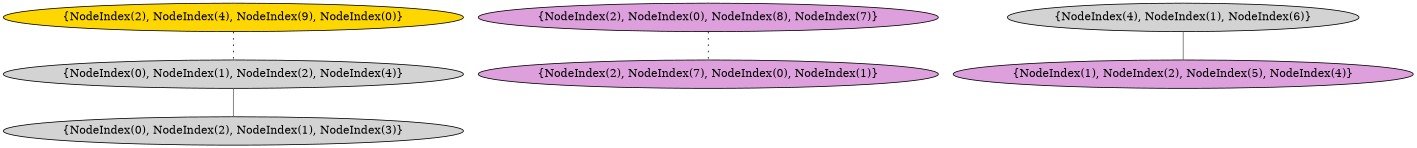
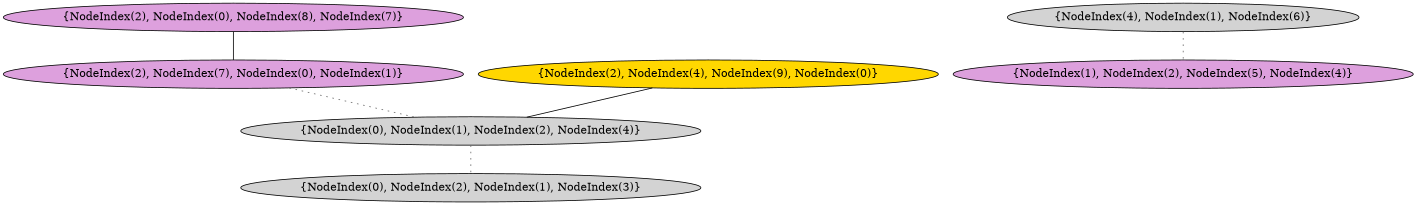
edge "{NodeIndex(2), NodeIndex(4), NodeIndex(9), NodeIndex(0)}" -- "{NodeIndex(0), NodeIndex(1), NodeIndex(2), NodeIndex(4)}": style dotted -> solid
edge "{NodeIndex(2), NodeIndex(0), NodeIndex(8), NodeIndex(7)}" -- "{NodeIndex(2), NodeIndex(7), NodeIndex(0), NodeIndex(1)}": style dotted -> solid
edge "{NodeIndex(4), NodeIndex(1), NodeIndex(6)}" -- "{NodeIndex(1), NodeIndex(2), NodeIndex(5), NodeIndex(4)}": style solid -> dotted
edge "{NodeIndex(0), NodeIndex(1), NodeIndex(2), NodeIndex(4)}" -- "{NodeIndex(0), NodeIndex(2), NodeIndex(1), NodeIndex(3)}": style solid -> dotted
edge "{NodeIndex(2), NodeIndex(7), NodeIndex(0), NodeIndex(1)}" -- "{NodeIndex(0), NodeIndex(1), NodeIndex(2), NodeIndex(4)}": added
